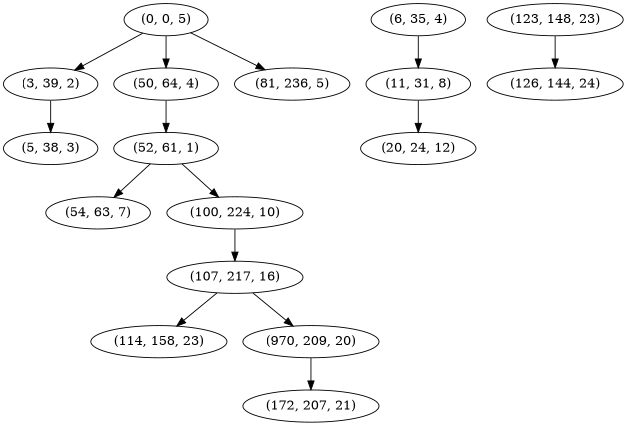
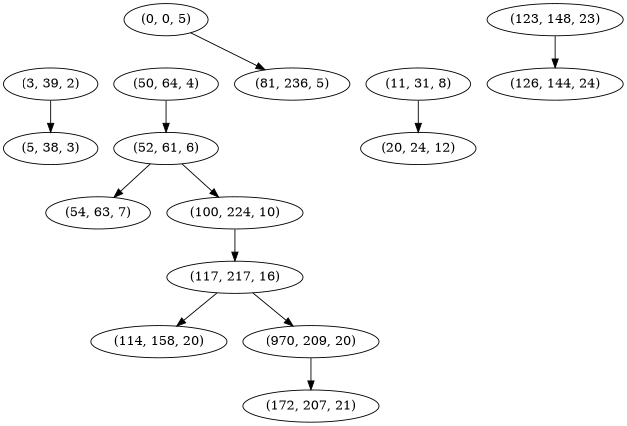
node "(6, 35, 4)": removed
edge "(0, 0, 5)" -> "(50, 64, 4)": removed
edge "(0, 0, 5)" -> "(3, 39, 2)": removed
node "(52, 61, 1)": label "(52, 61, 1)" -> "(52, 61, 6)"
node "(107, 217, 16)": label "(107, 217, 16)" -> "(117, 217, 16)"
node "(114, 158, 23)": label "(114, 158, 23)" -> "(114, 158, 20)"
